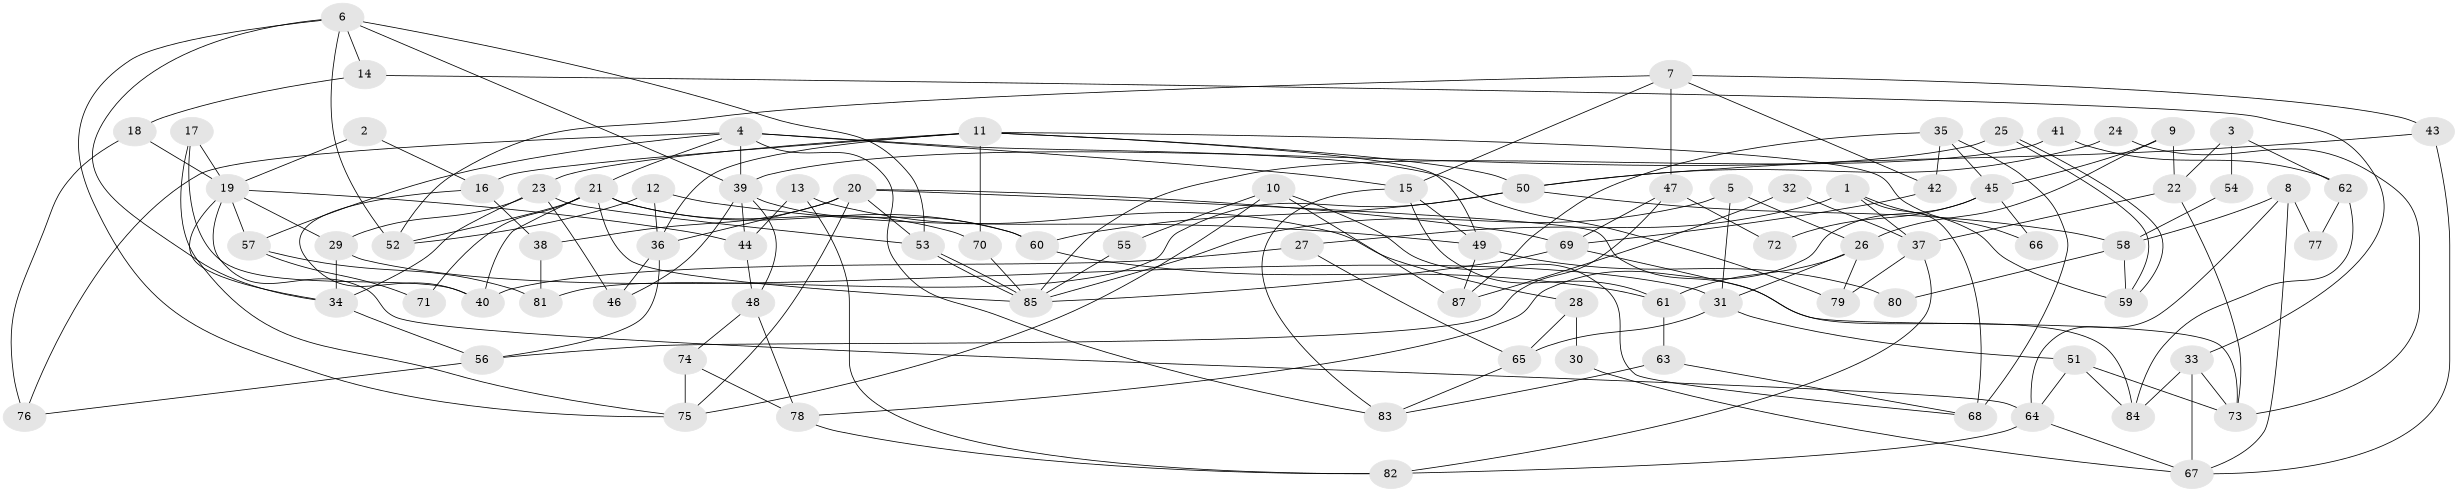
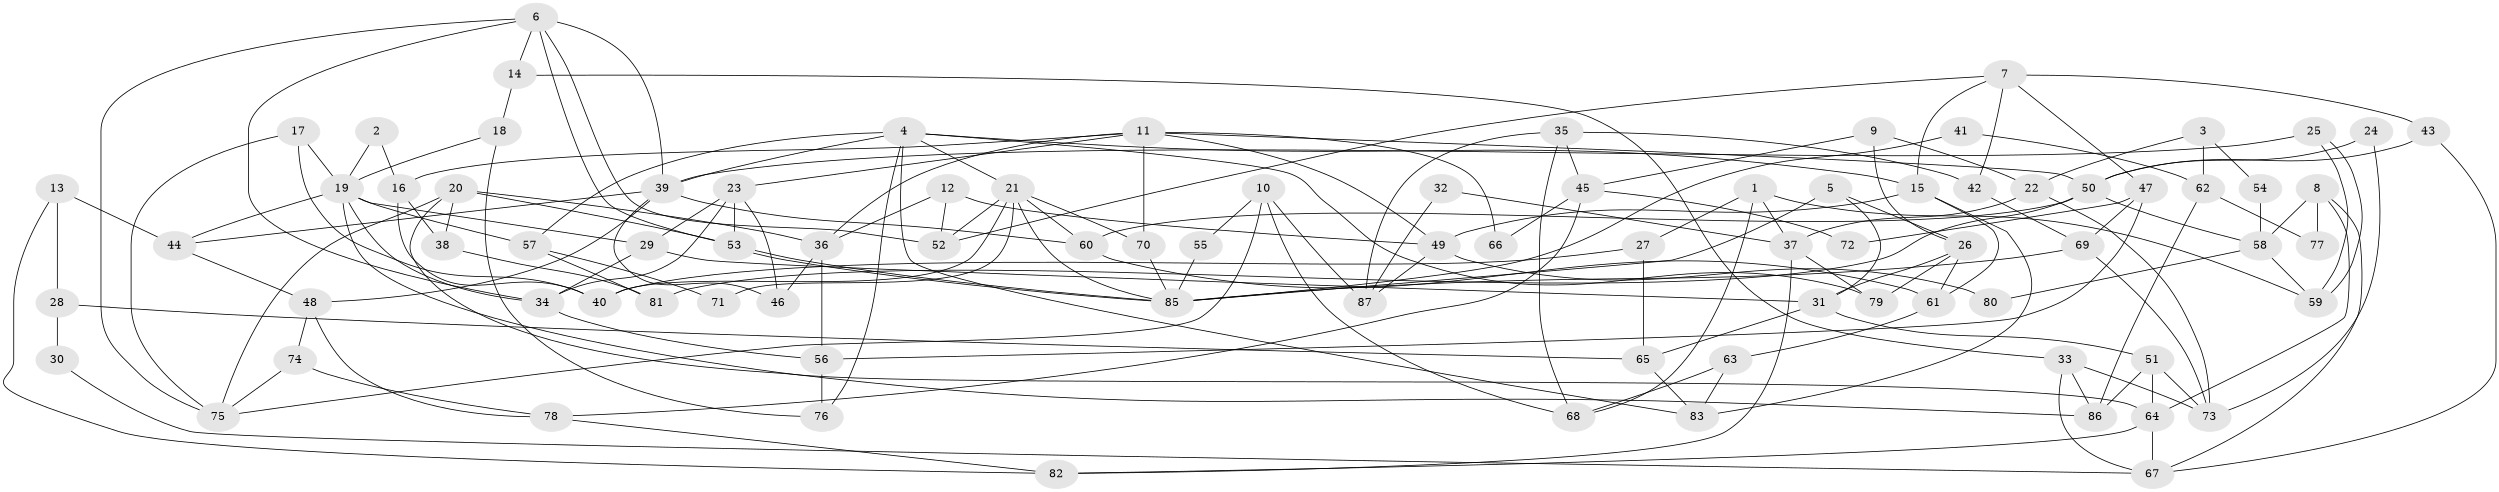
edge "20" -- "69": removed
node "84": label "84" -> "86"
